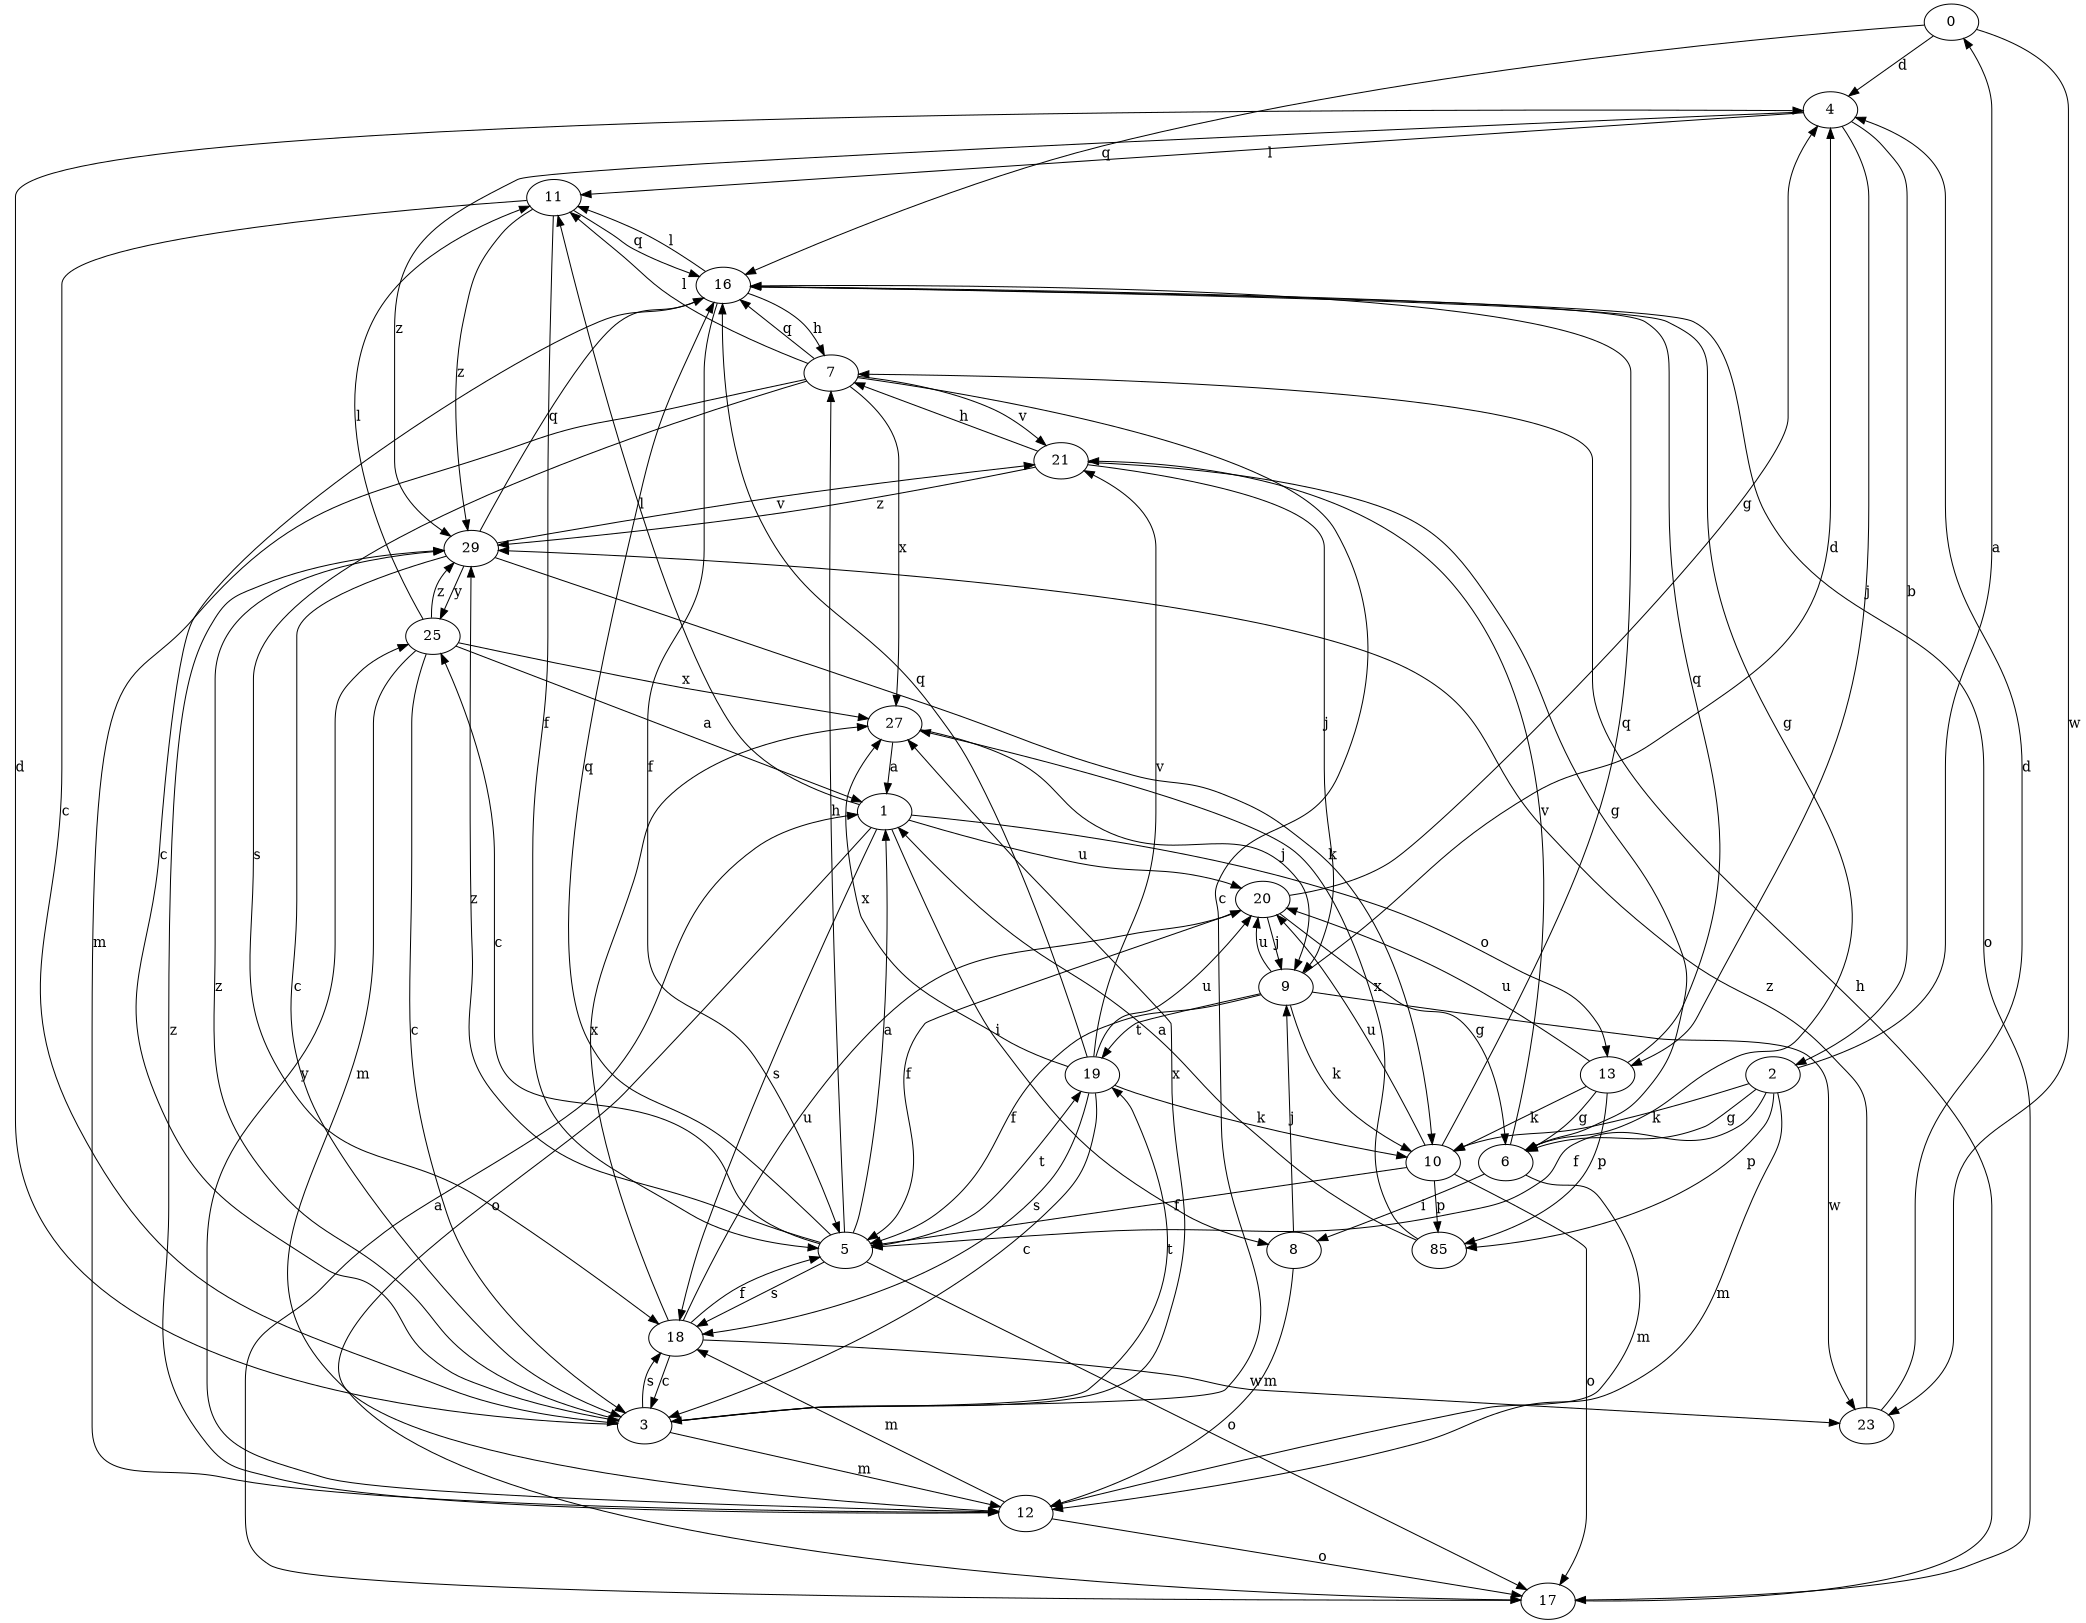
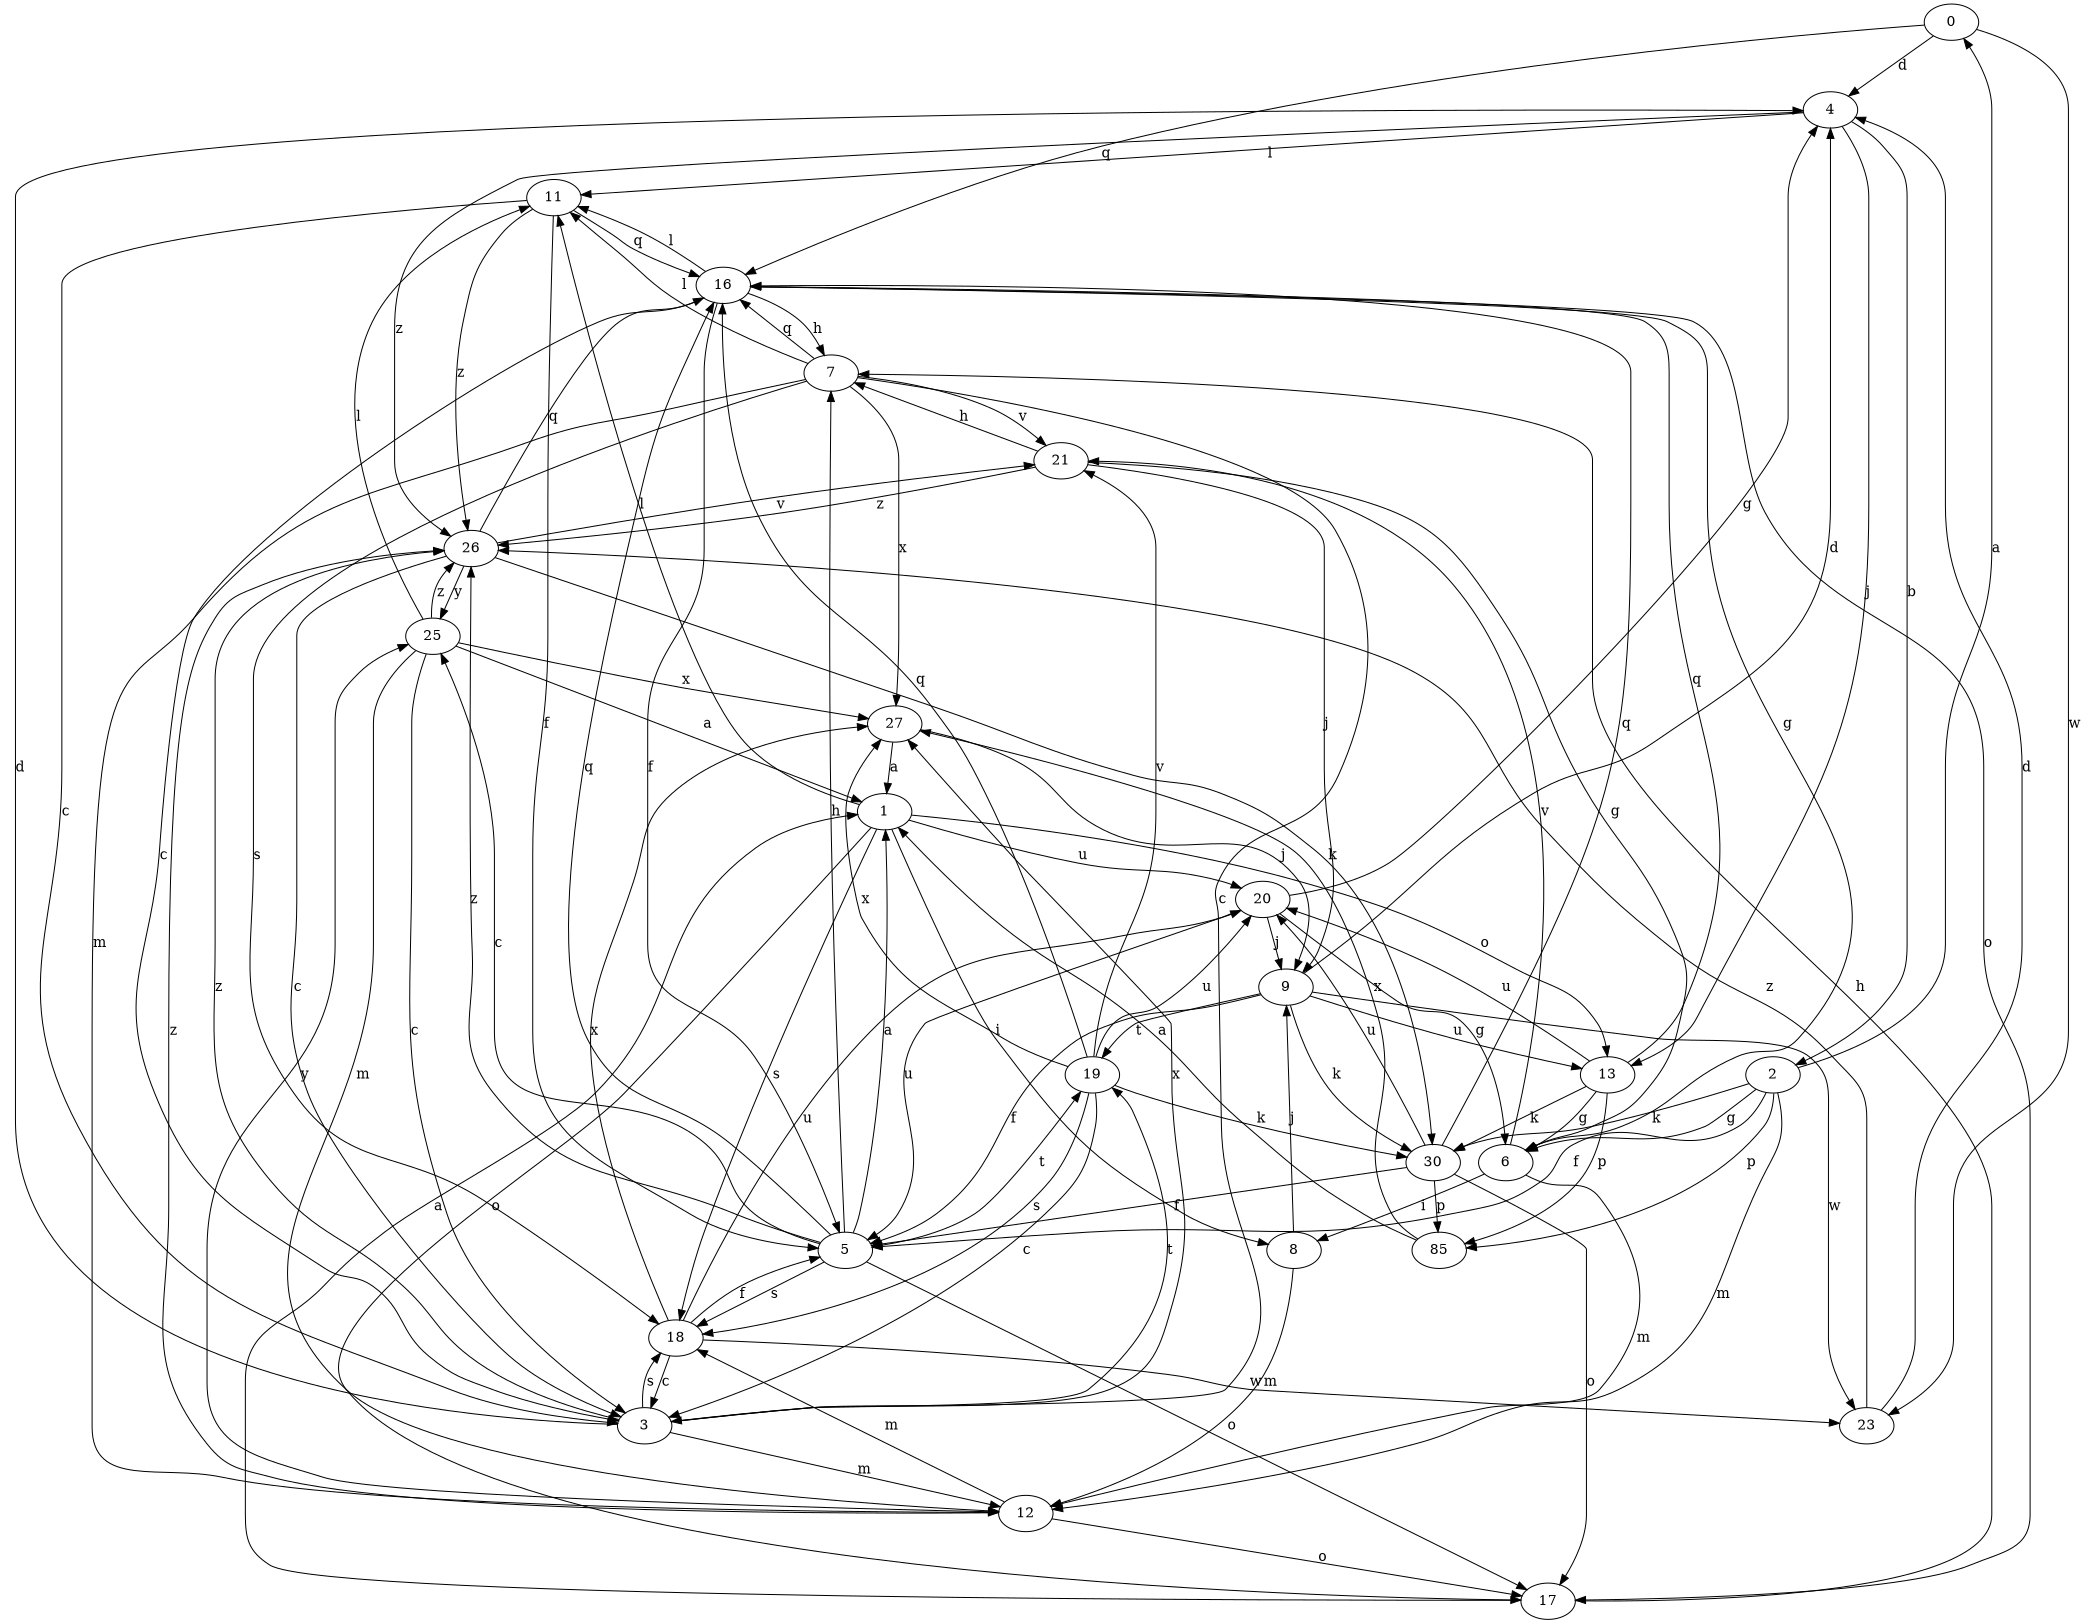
node "29": label "29" -> "26"
edge "9" -> "20": now "9" -> "13"
edge "20" -> "5": label "f" -> "u"
node "10": label "10" -> "30"
